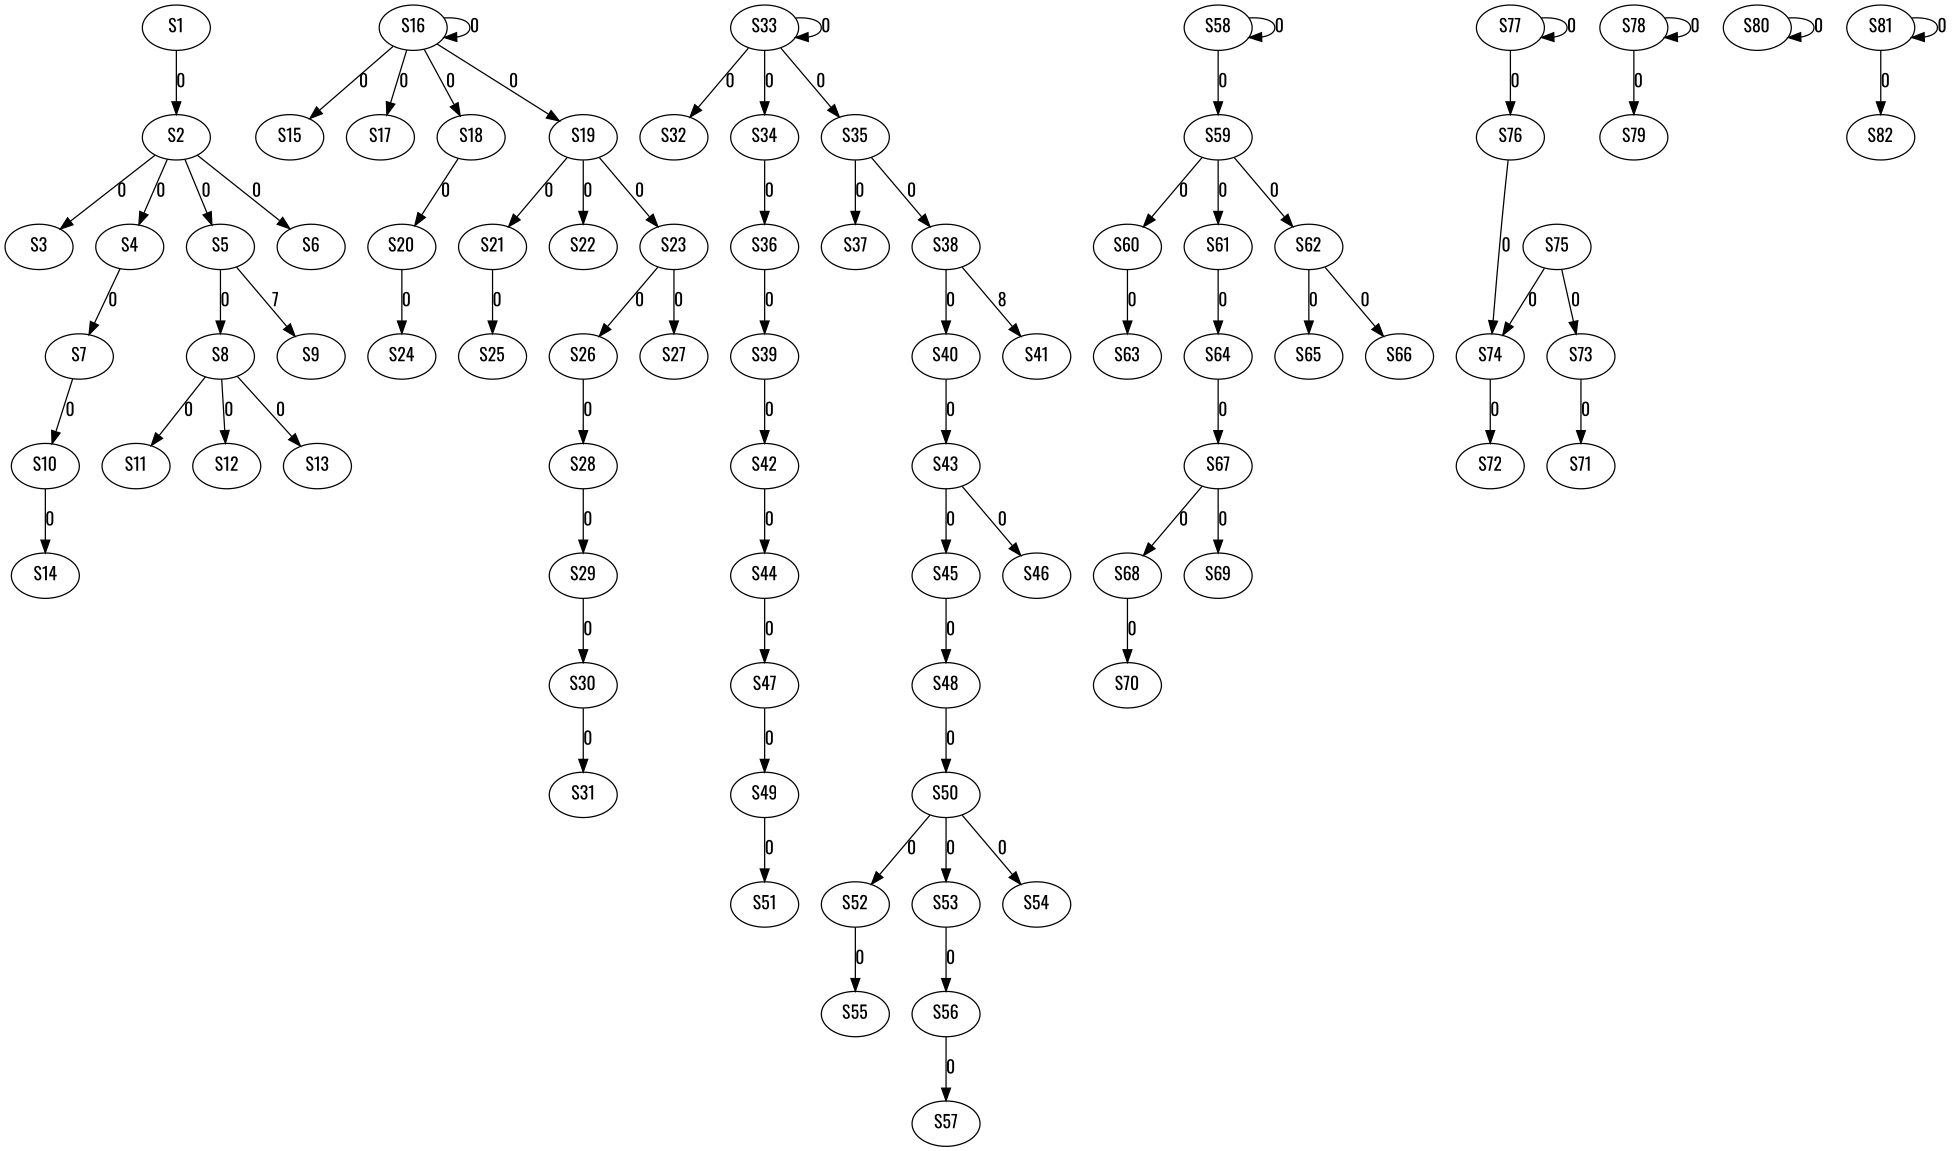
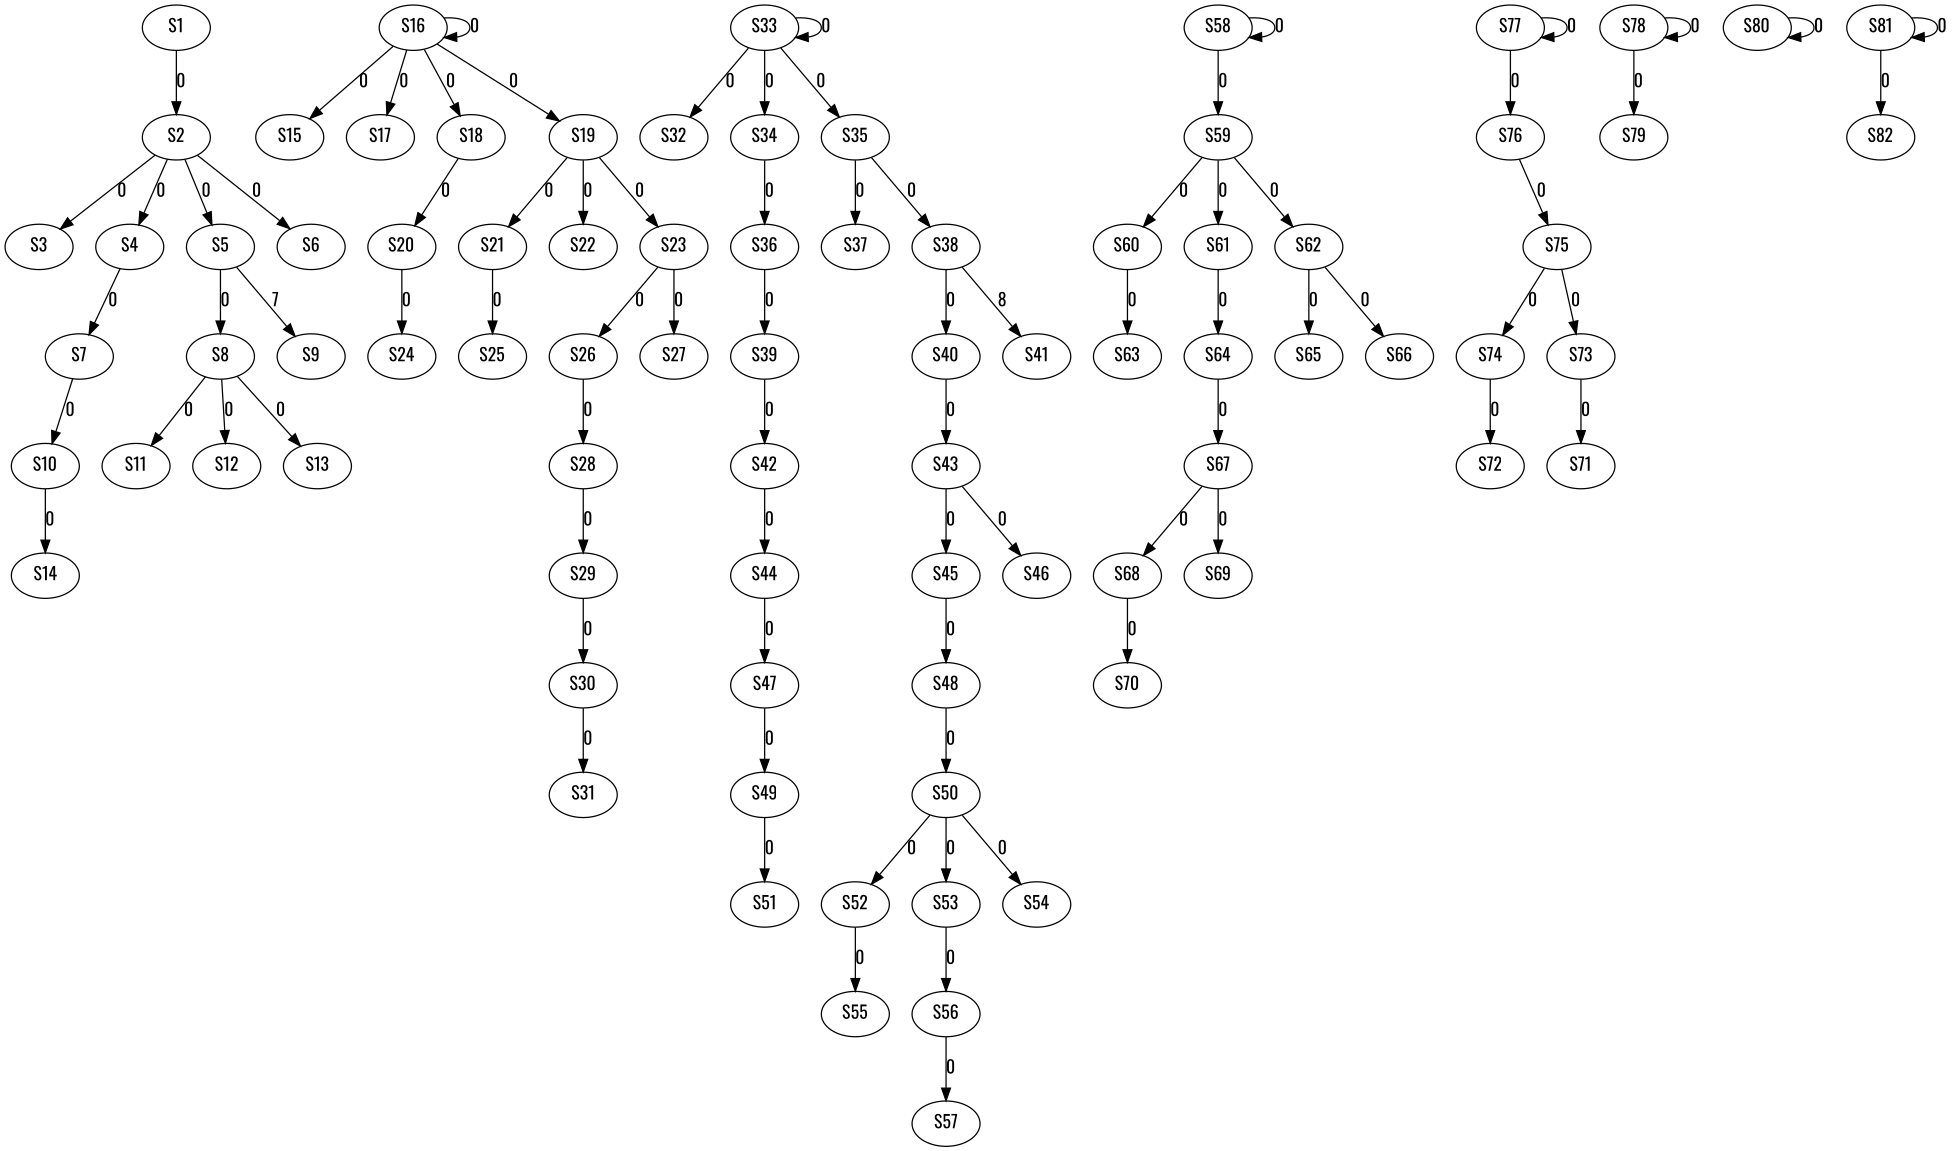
edge "S76" -> "S74": now "S76" -> "S75"
